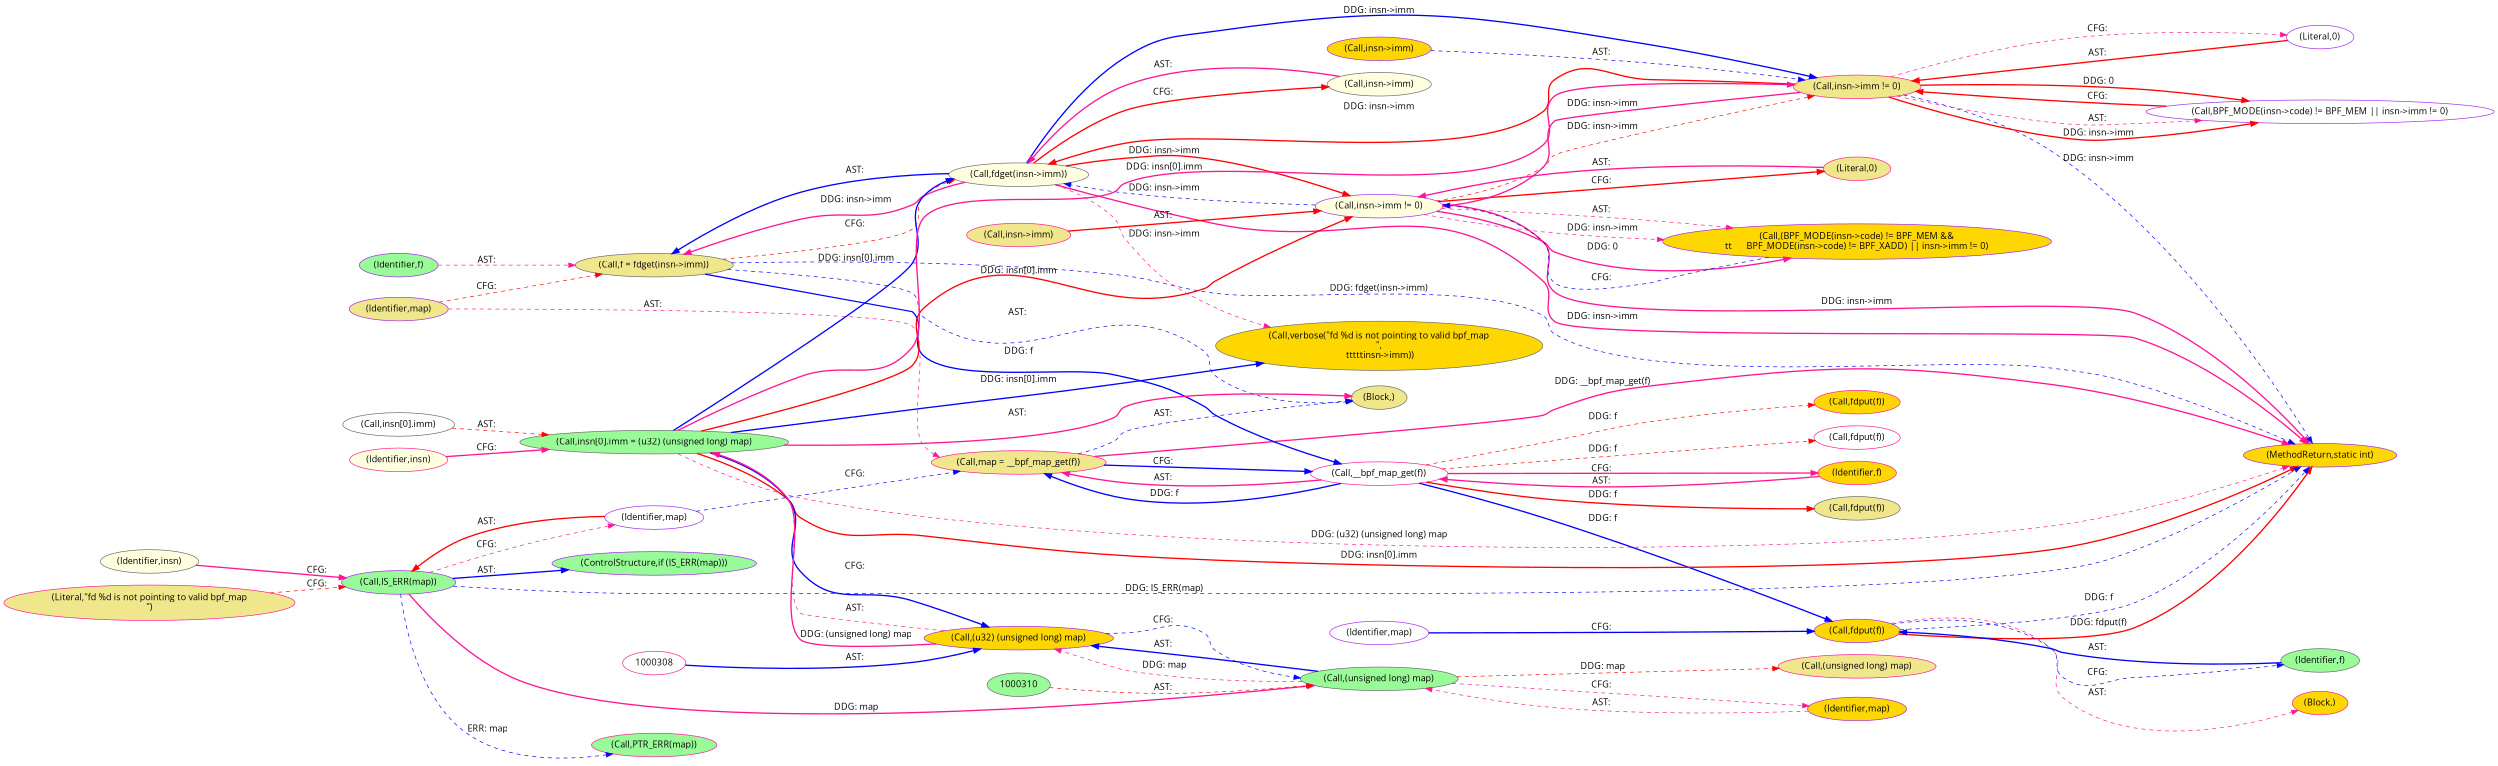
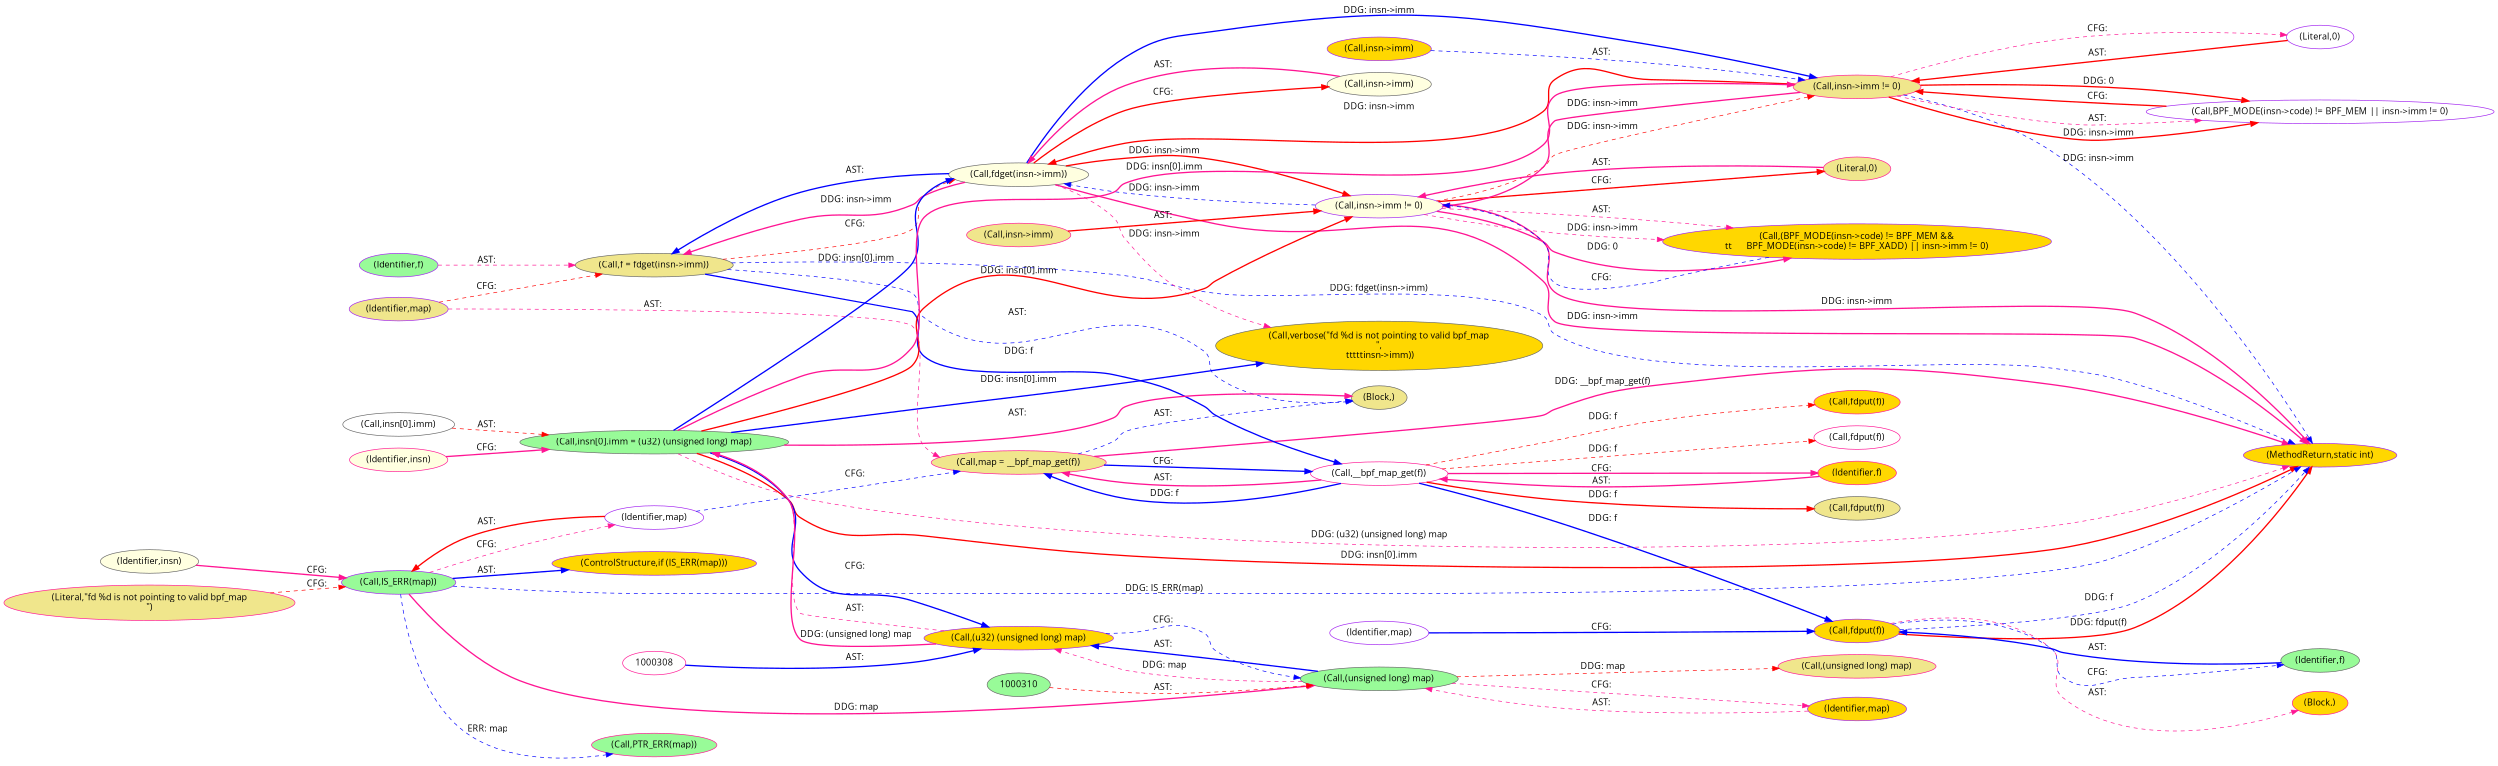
node "(ControlStructure,if (IS_ERR(map)))": fillcolor palegreen -> gold
